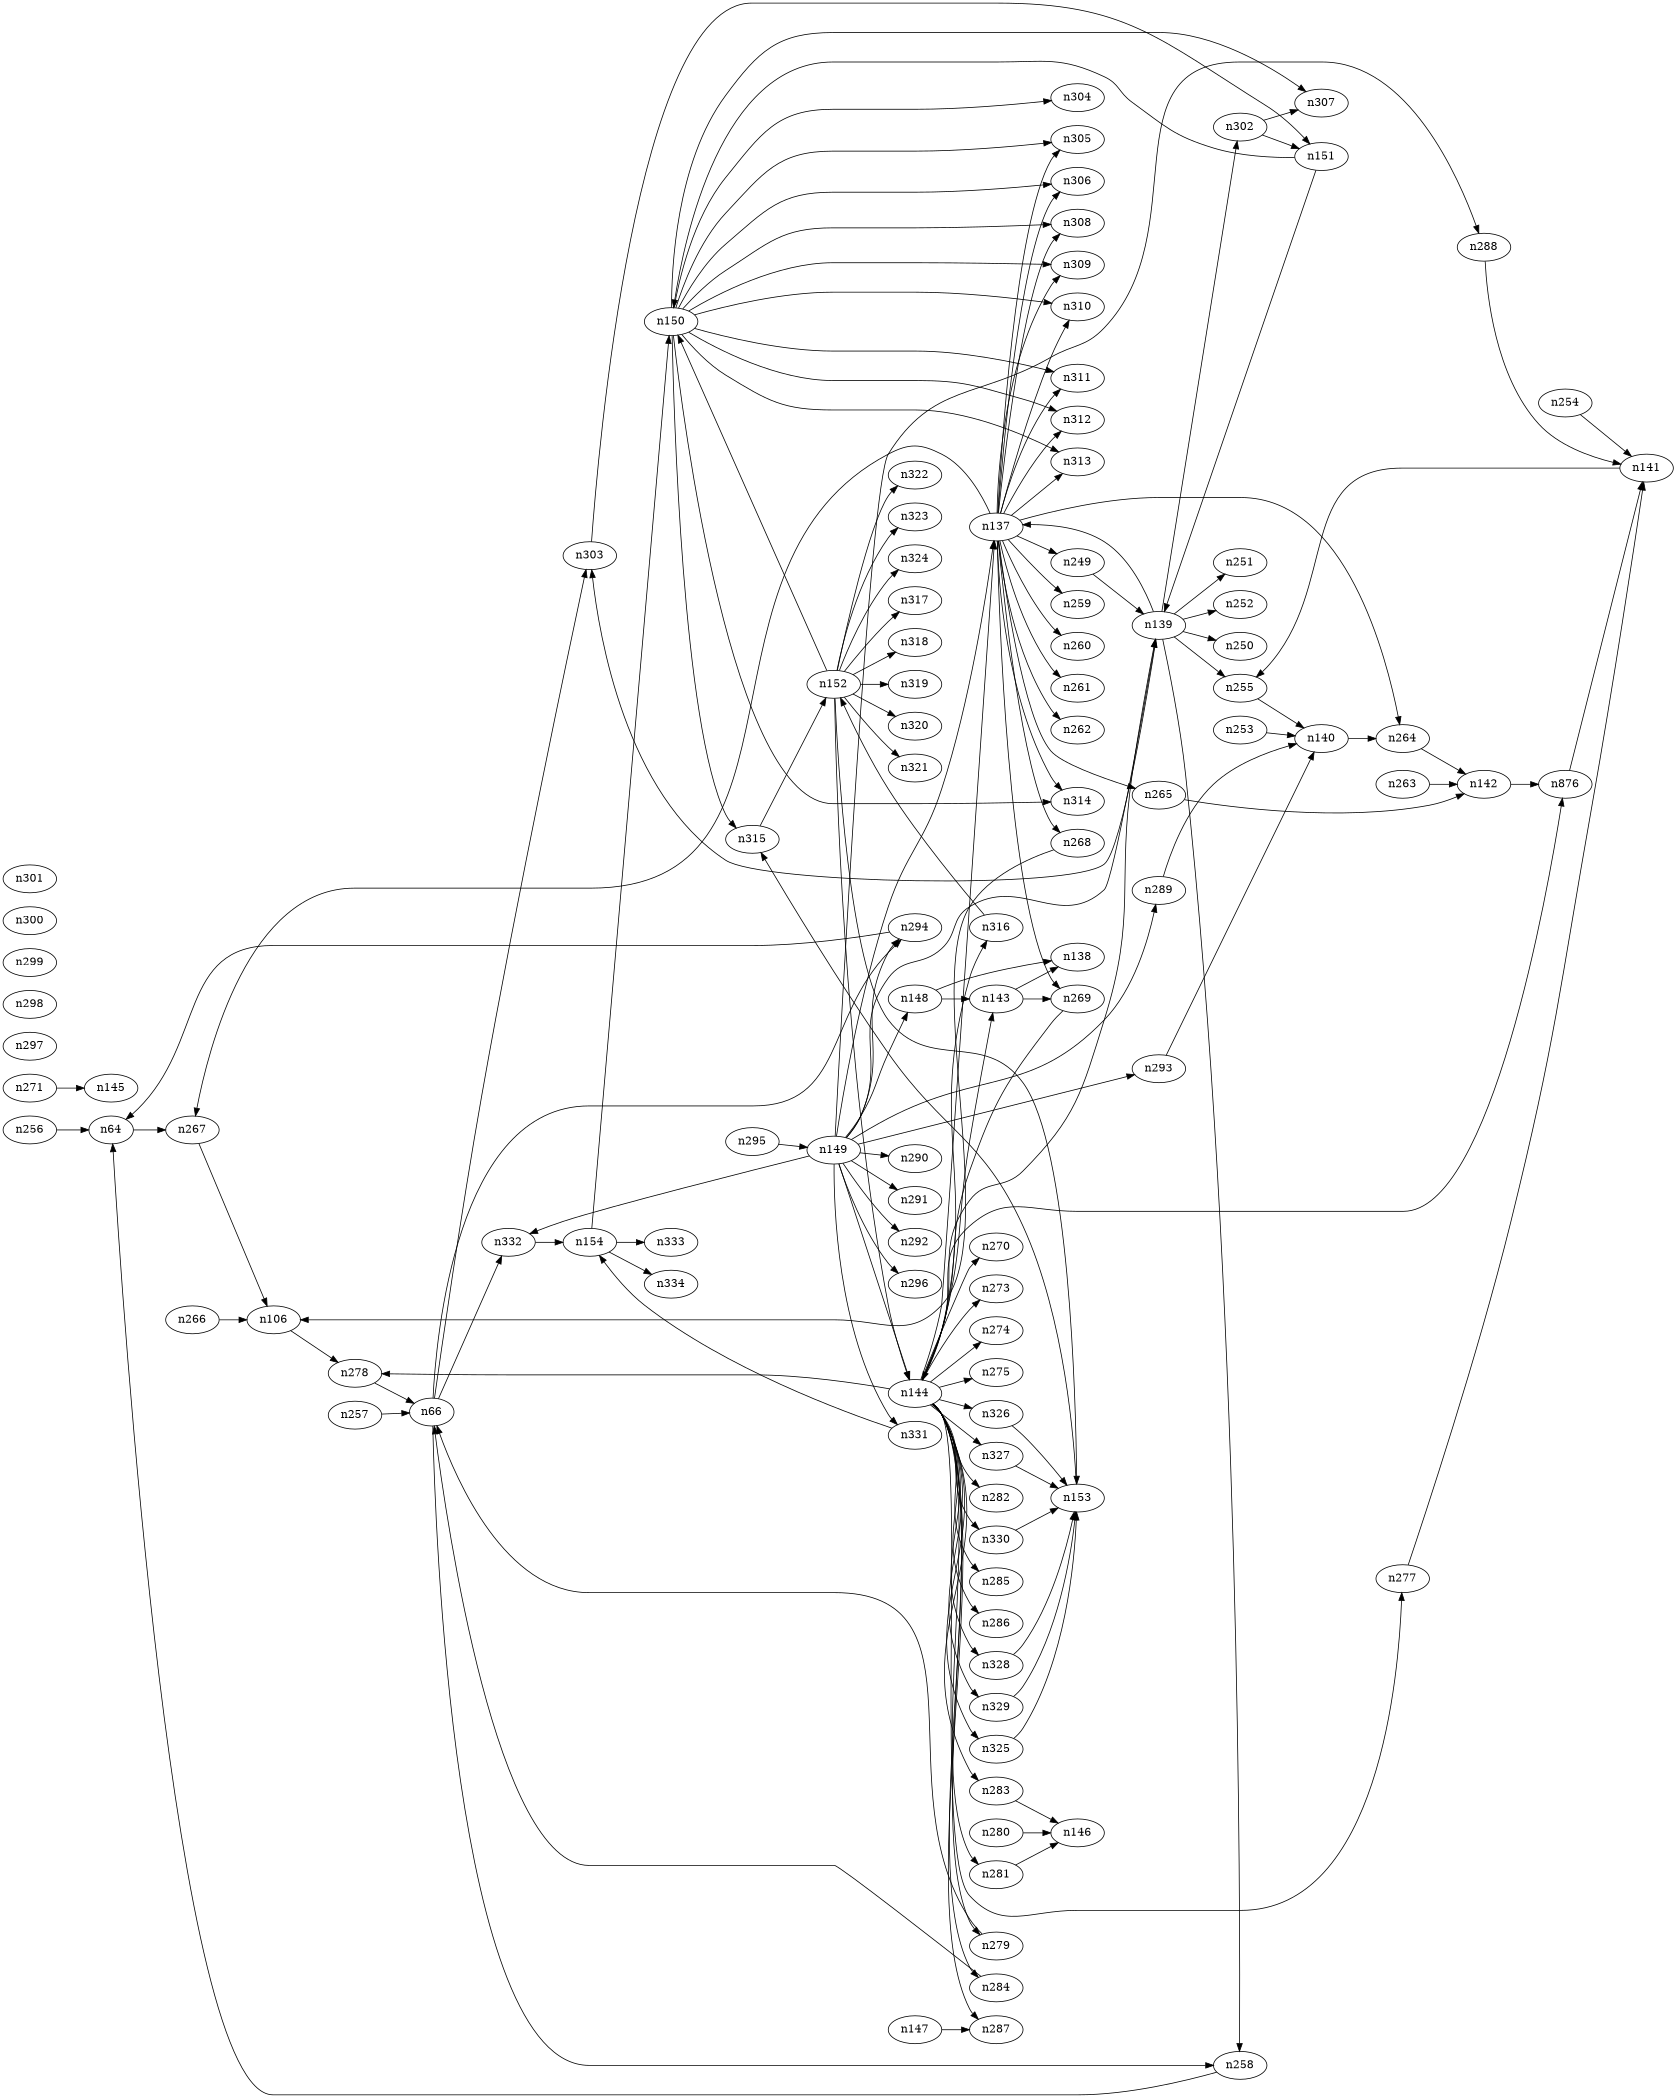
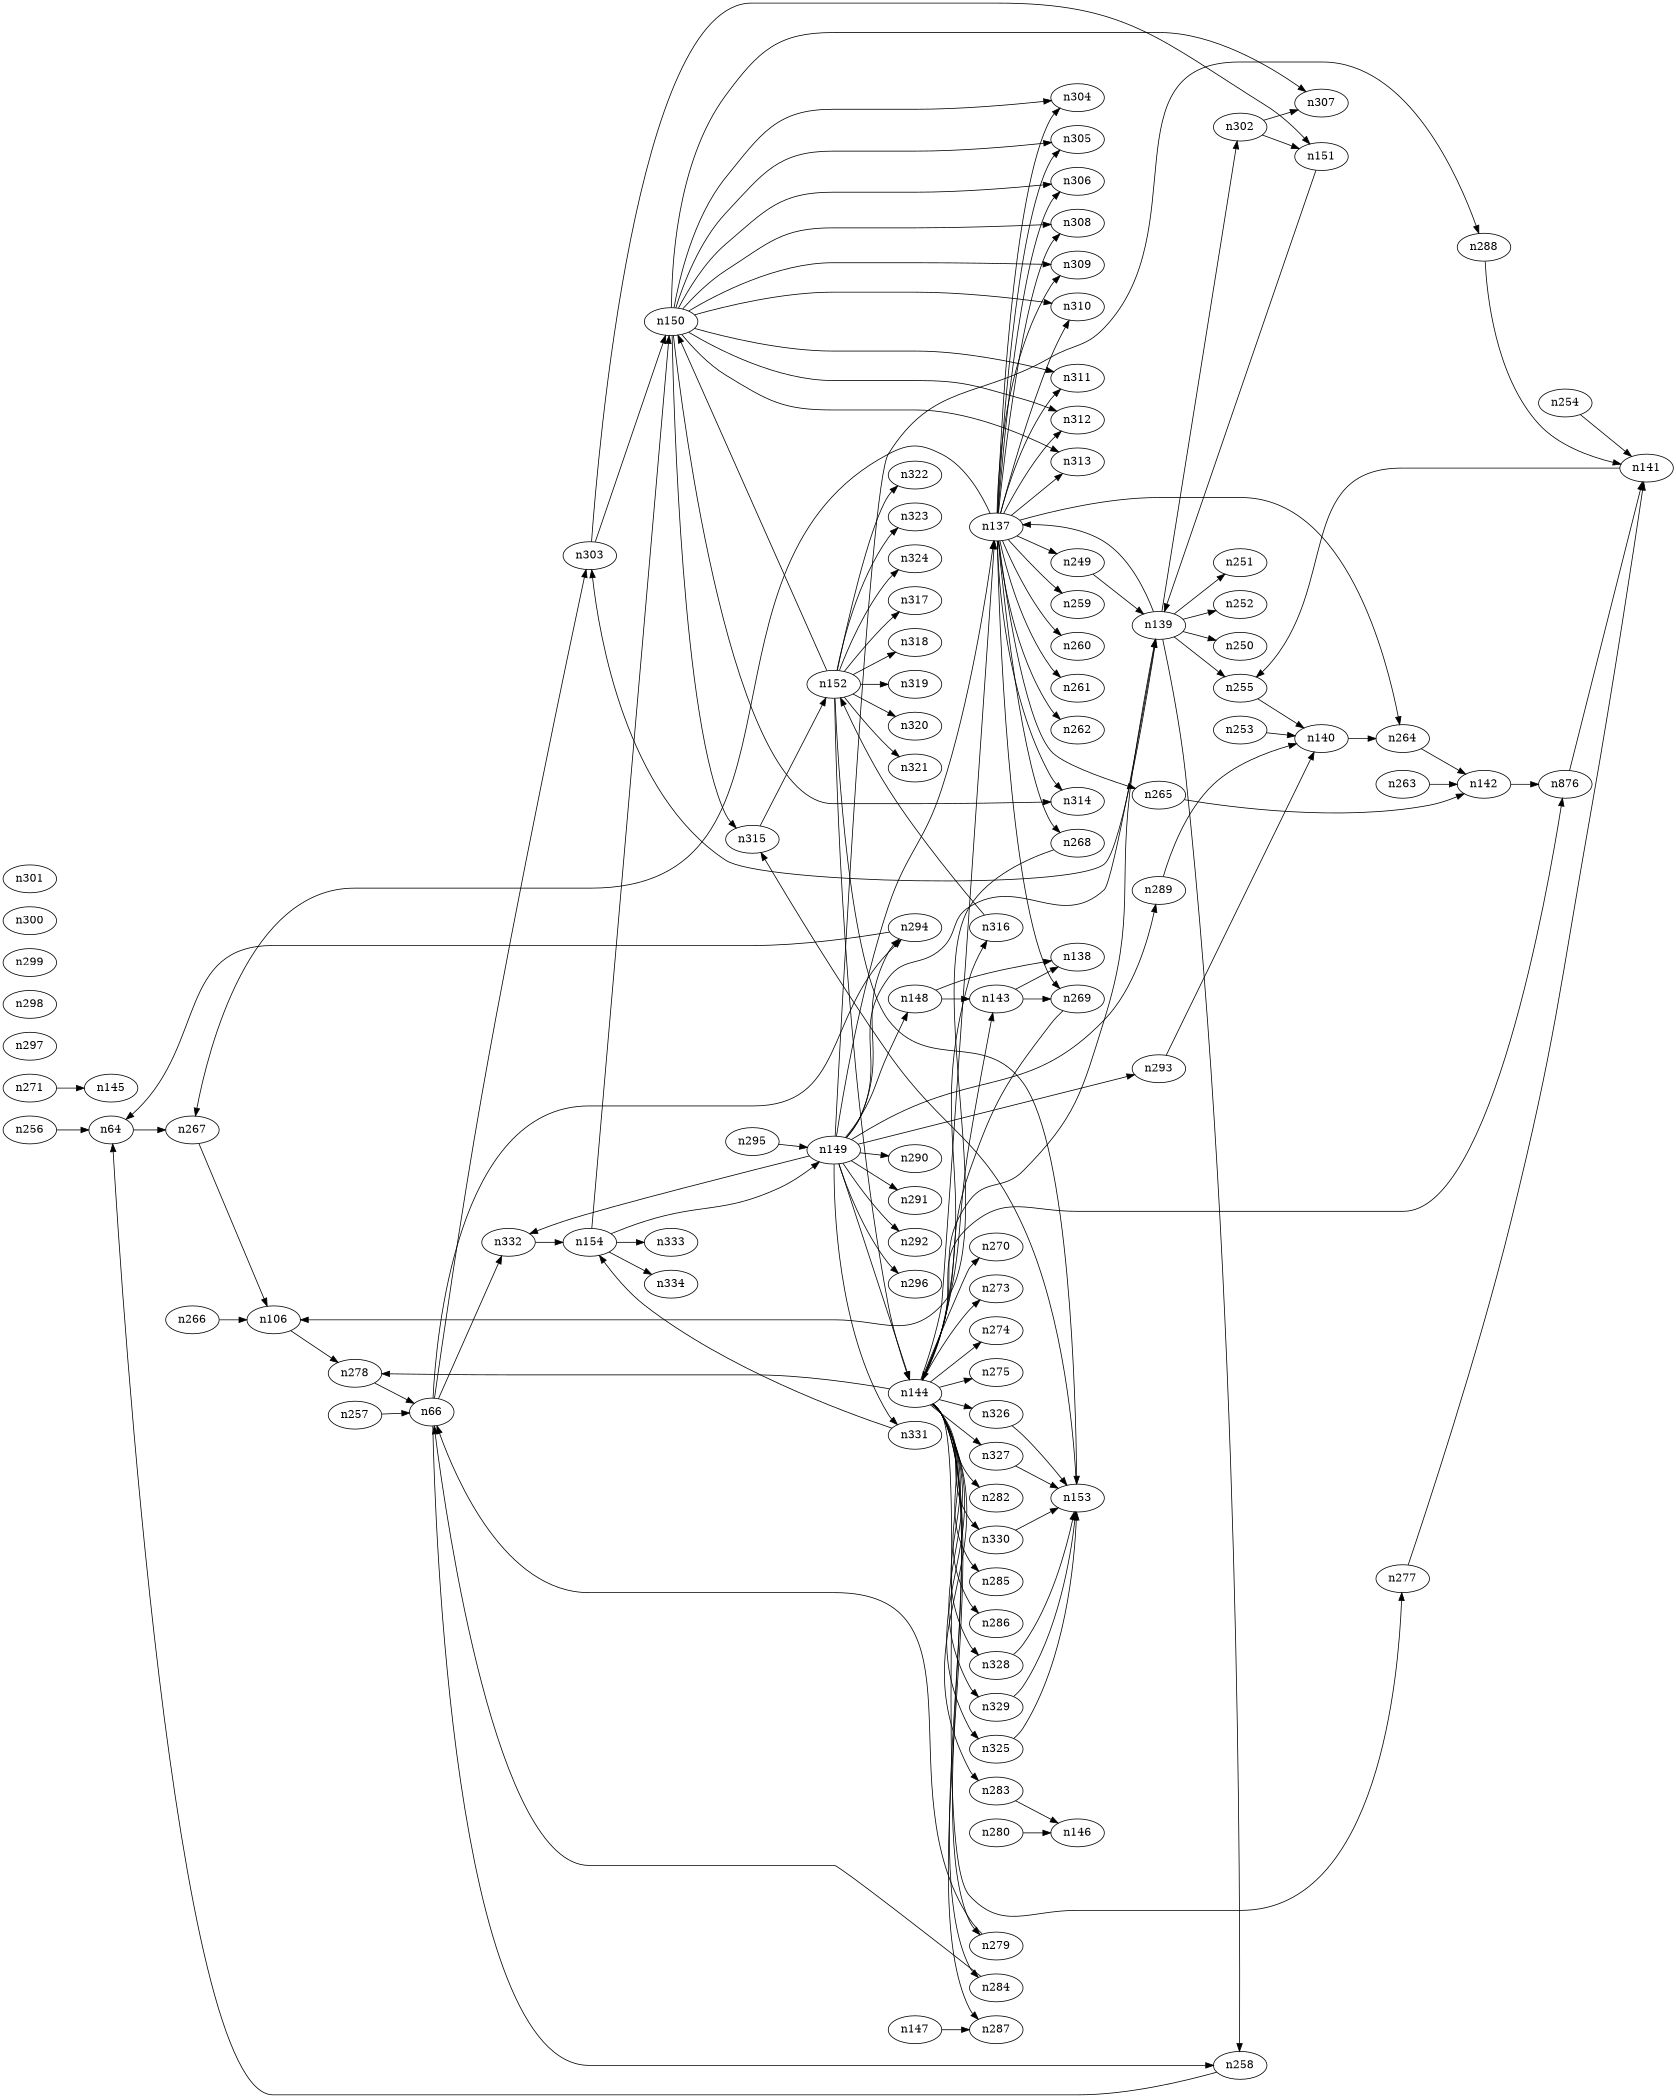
edge "n151" -> "n150": now "n303" -> "n150"
edge "n137" -> "n304": added
edge "n154" -> "n149": added
node "n281": removed
